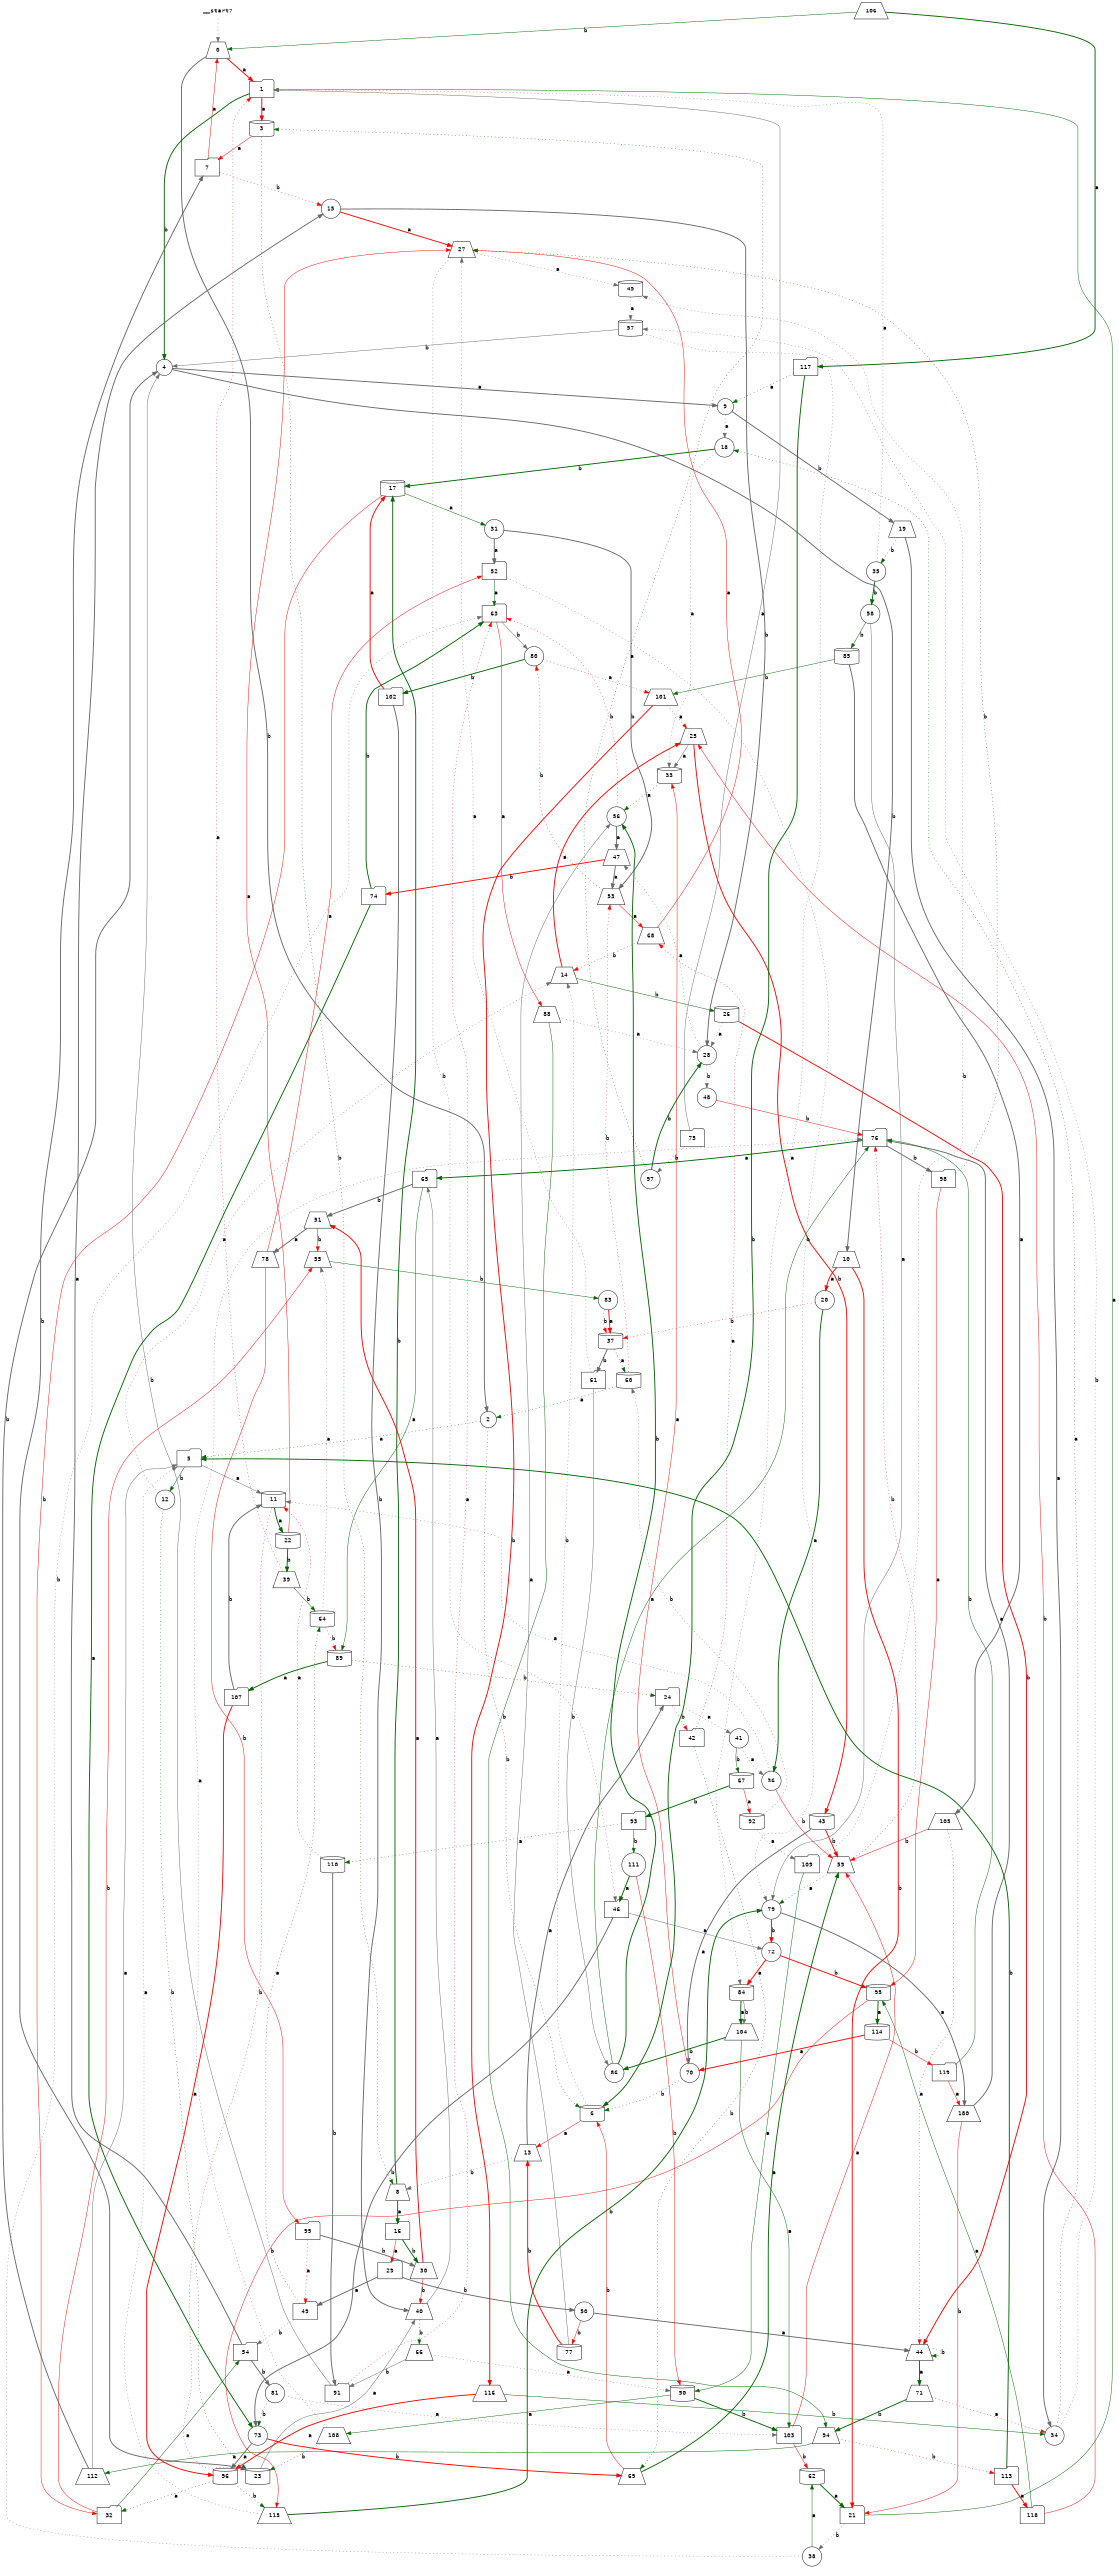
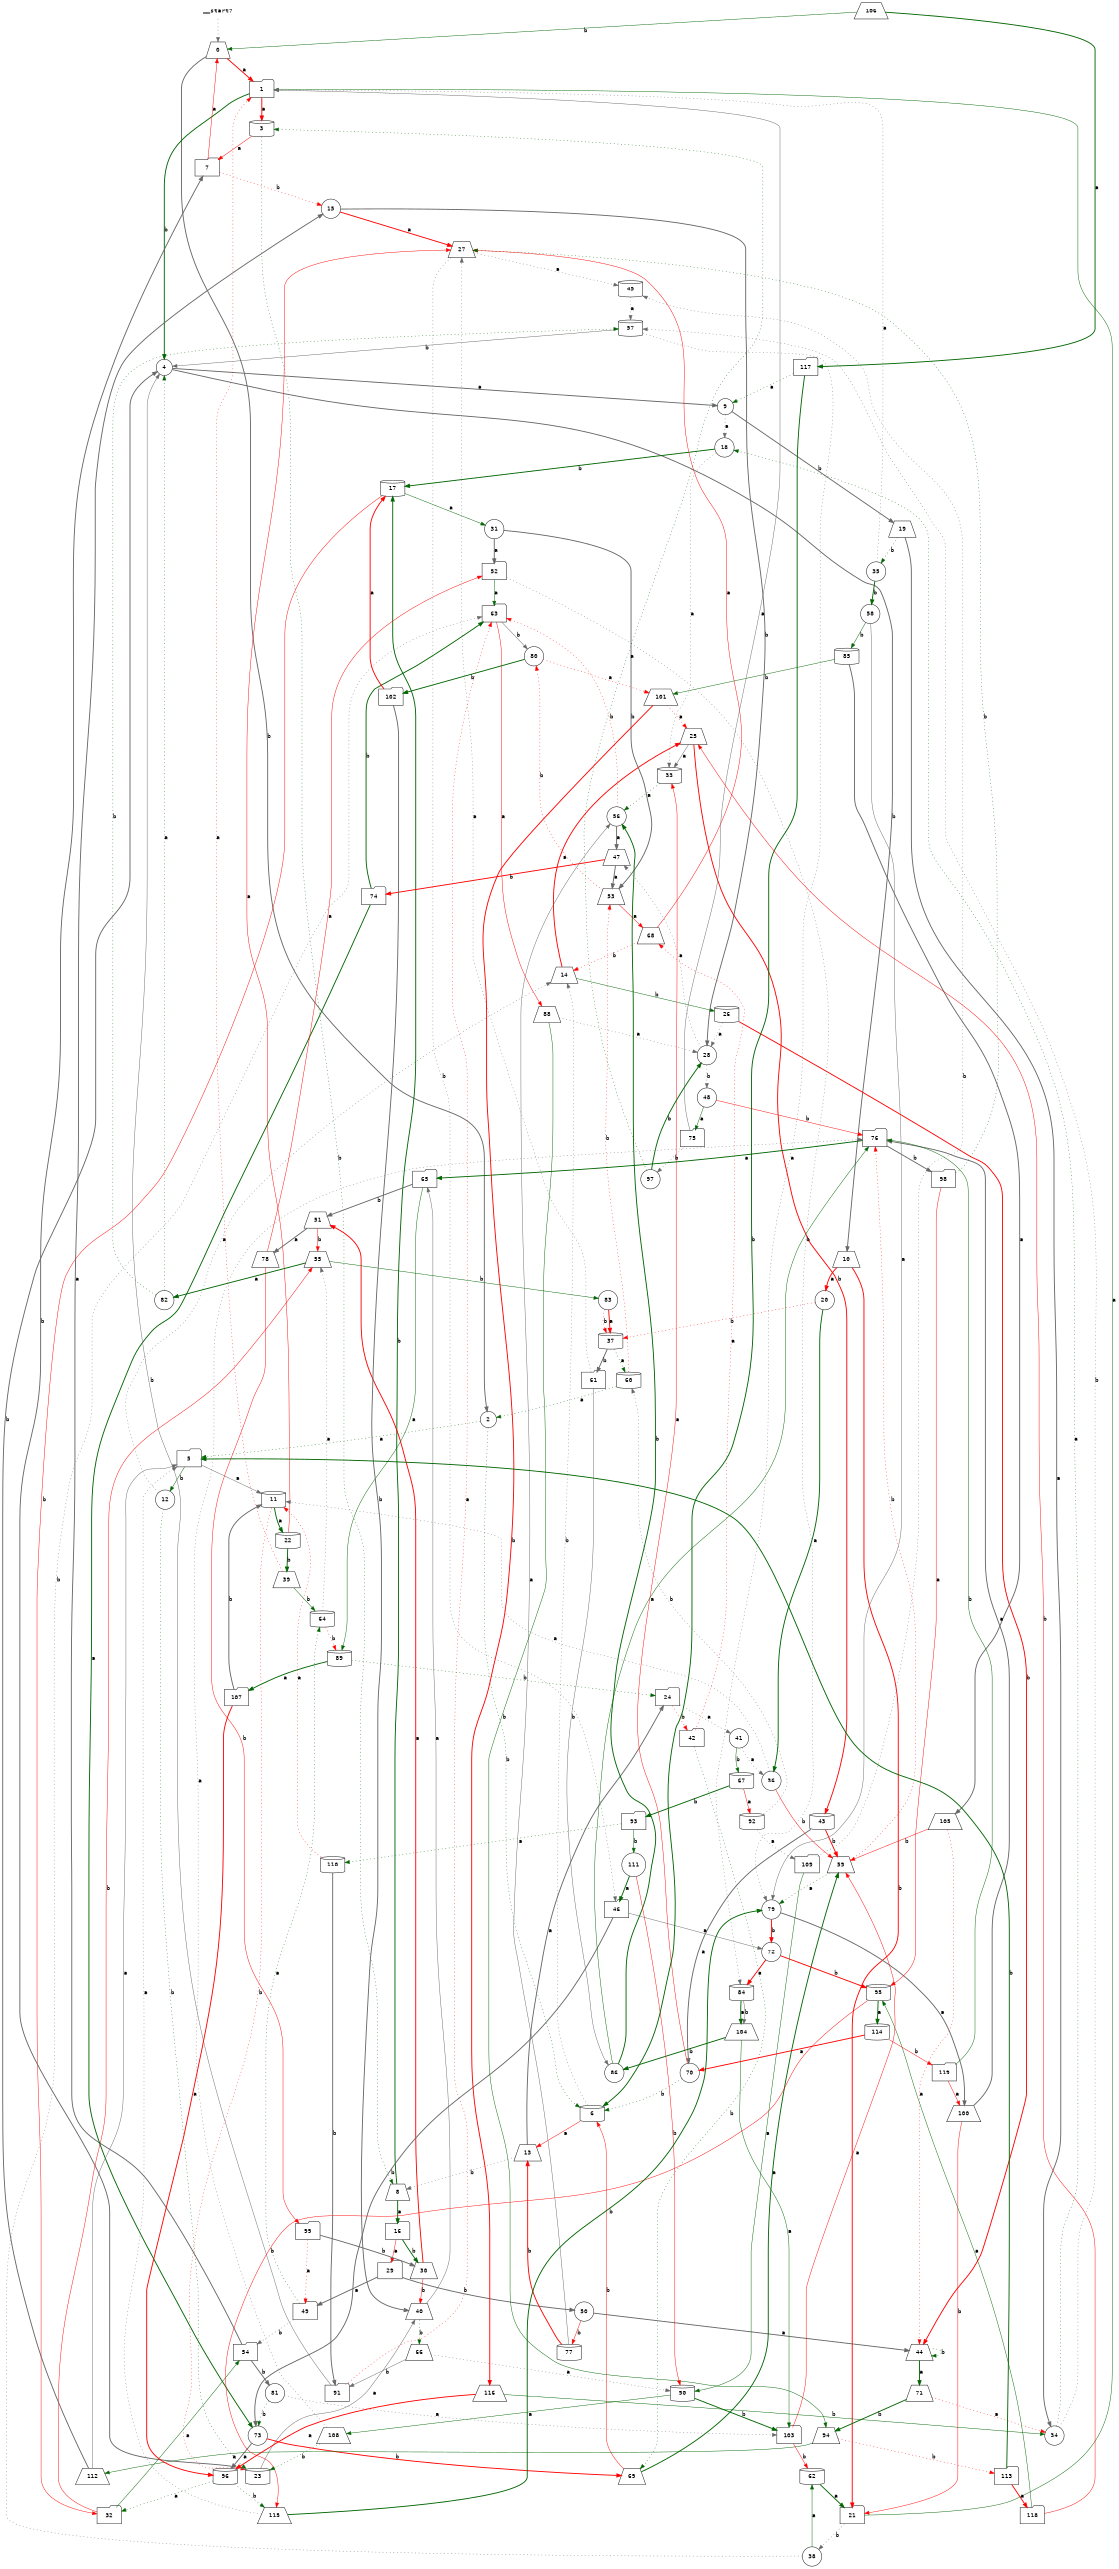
edge "48" -> "75": added, label "a"
node "82": added
node "180": label "180" -> "100"
